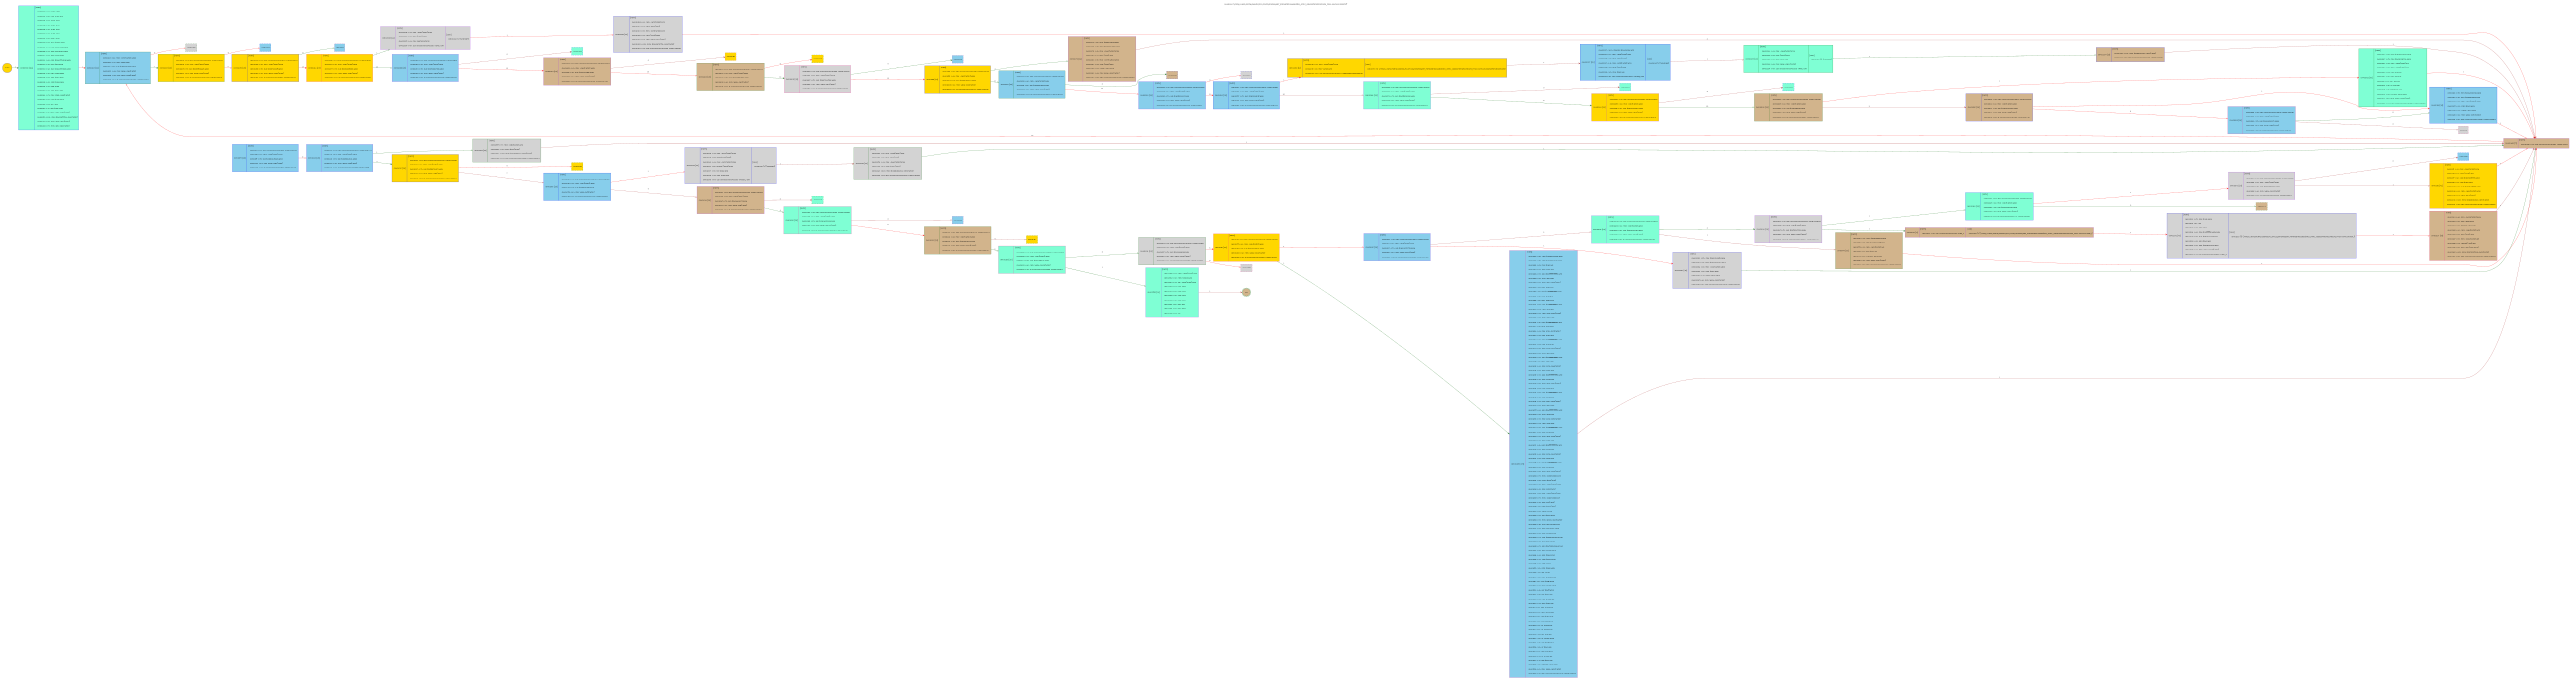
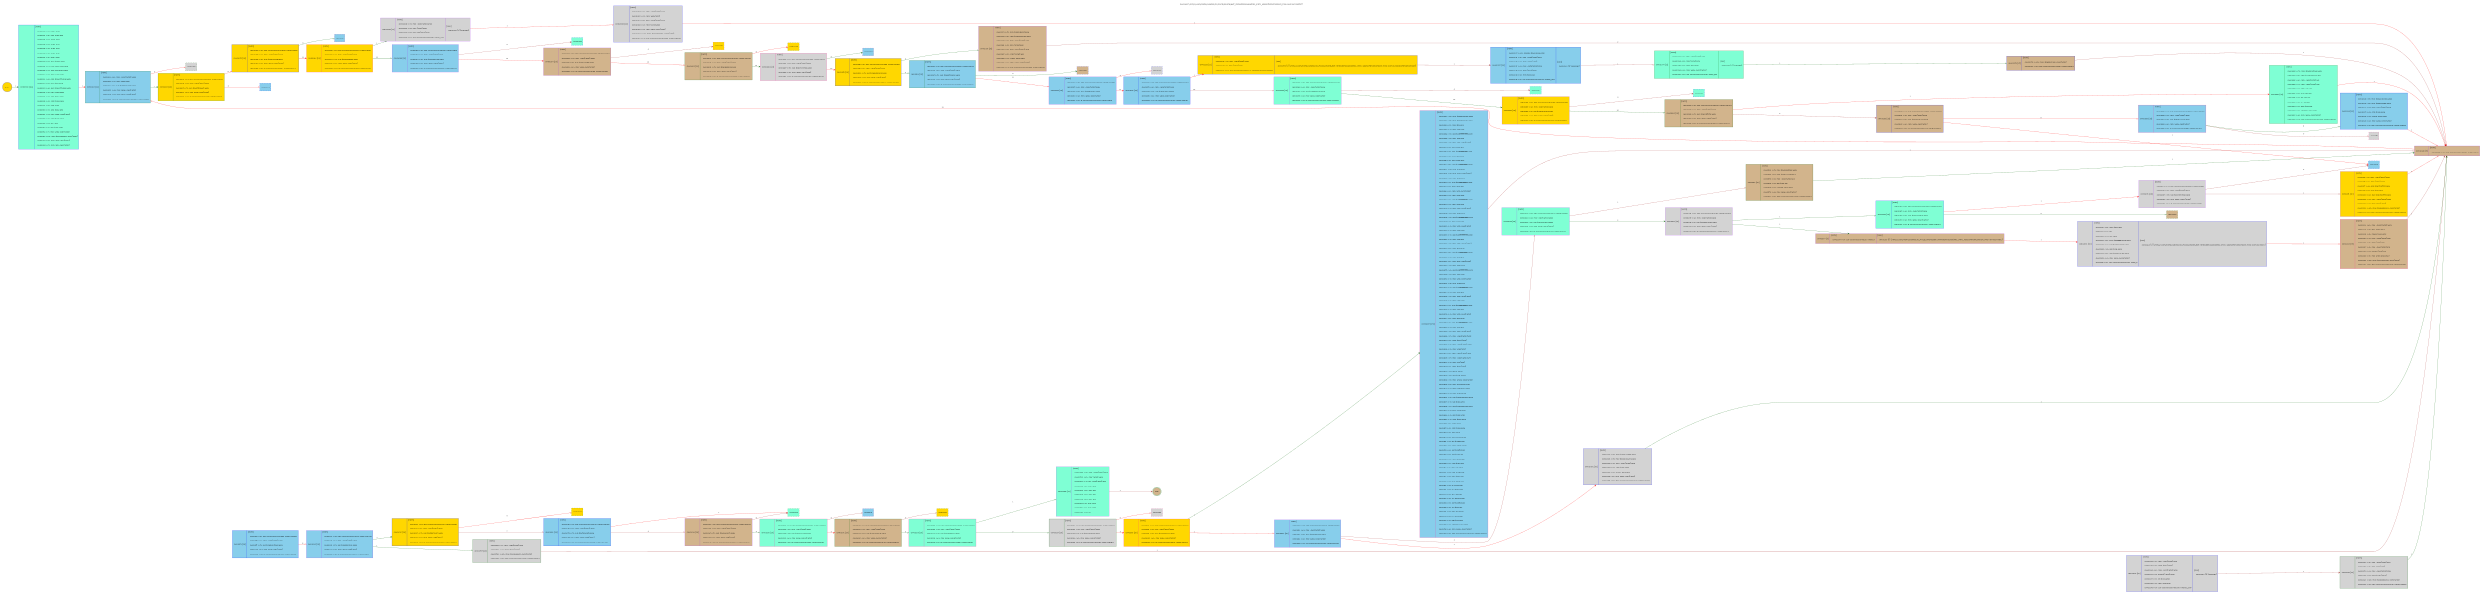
edge "0x401bbc [28]" -> "0x402118 [30]": now "0x401bbc [28]" -> "0x401d98"
edge "0x401c48 [28]" -> "0x402136 [29]": now "0x401c48 [28]" -> "0x4022c9"
edge "0x401f49 [30]" -> "0x4026ab [5]": color red -> darkgreen
